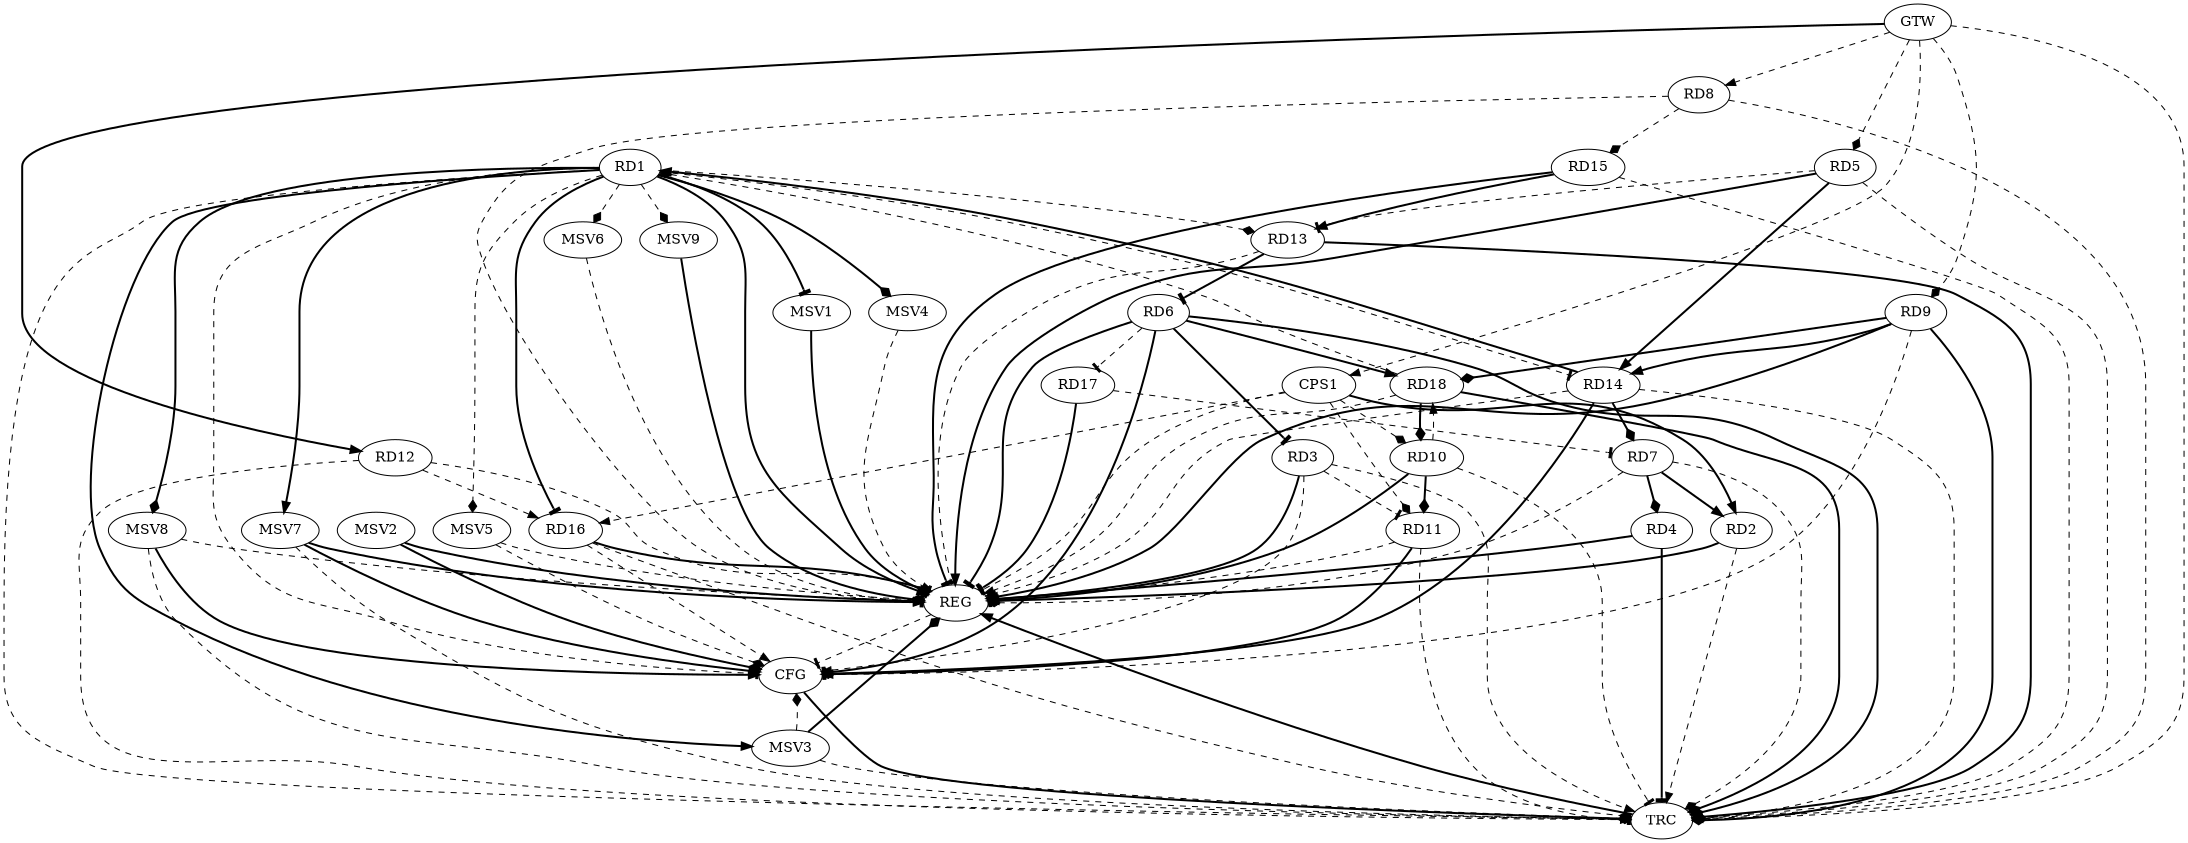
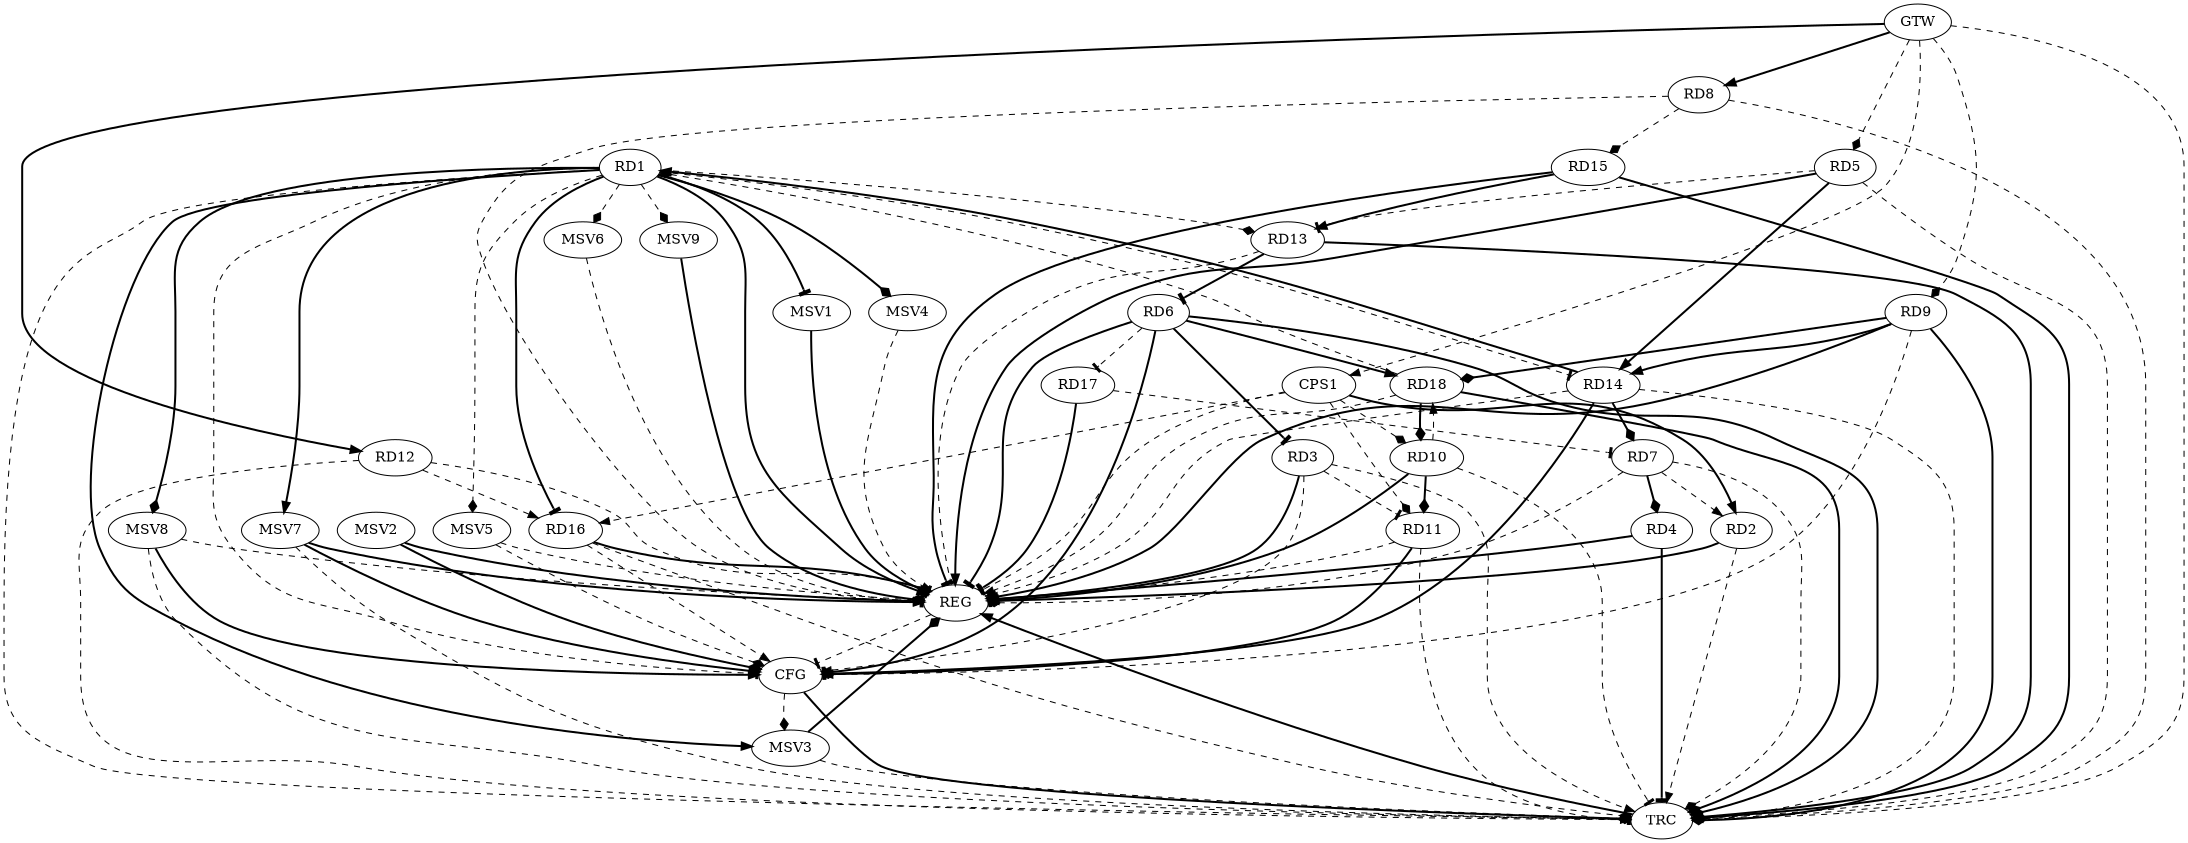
edge "GTW" -> "RD8": style dashed -> bold
edge "RD15" -> "TRC": style dashed -> bold
edge "RD7" -> "RD2": style bold -> dashed
edge "MSV3" -> "CFG": reversed
